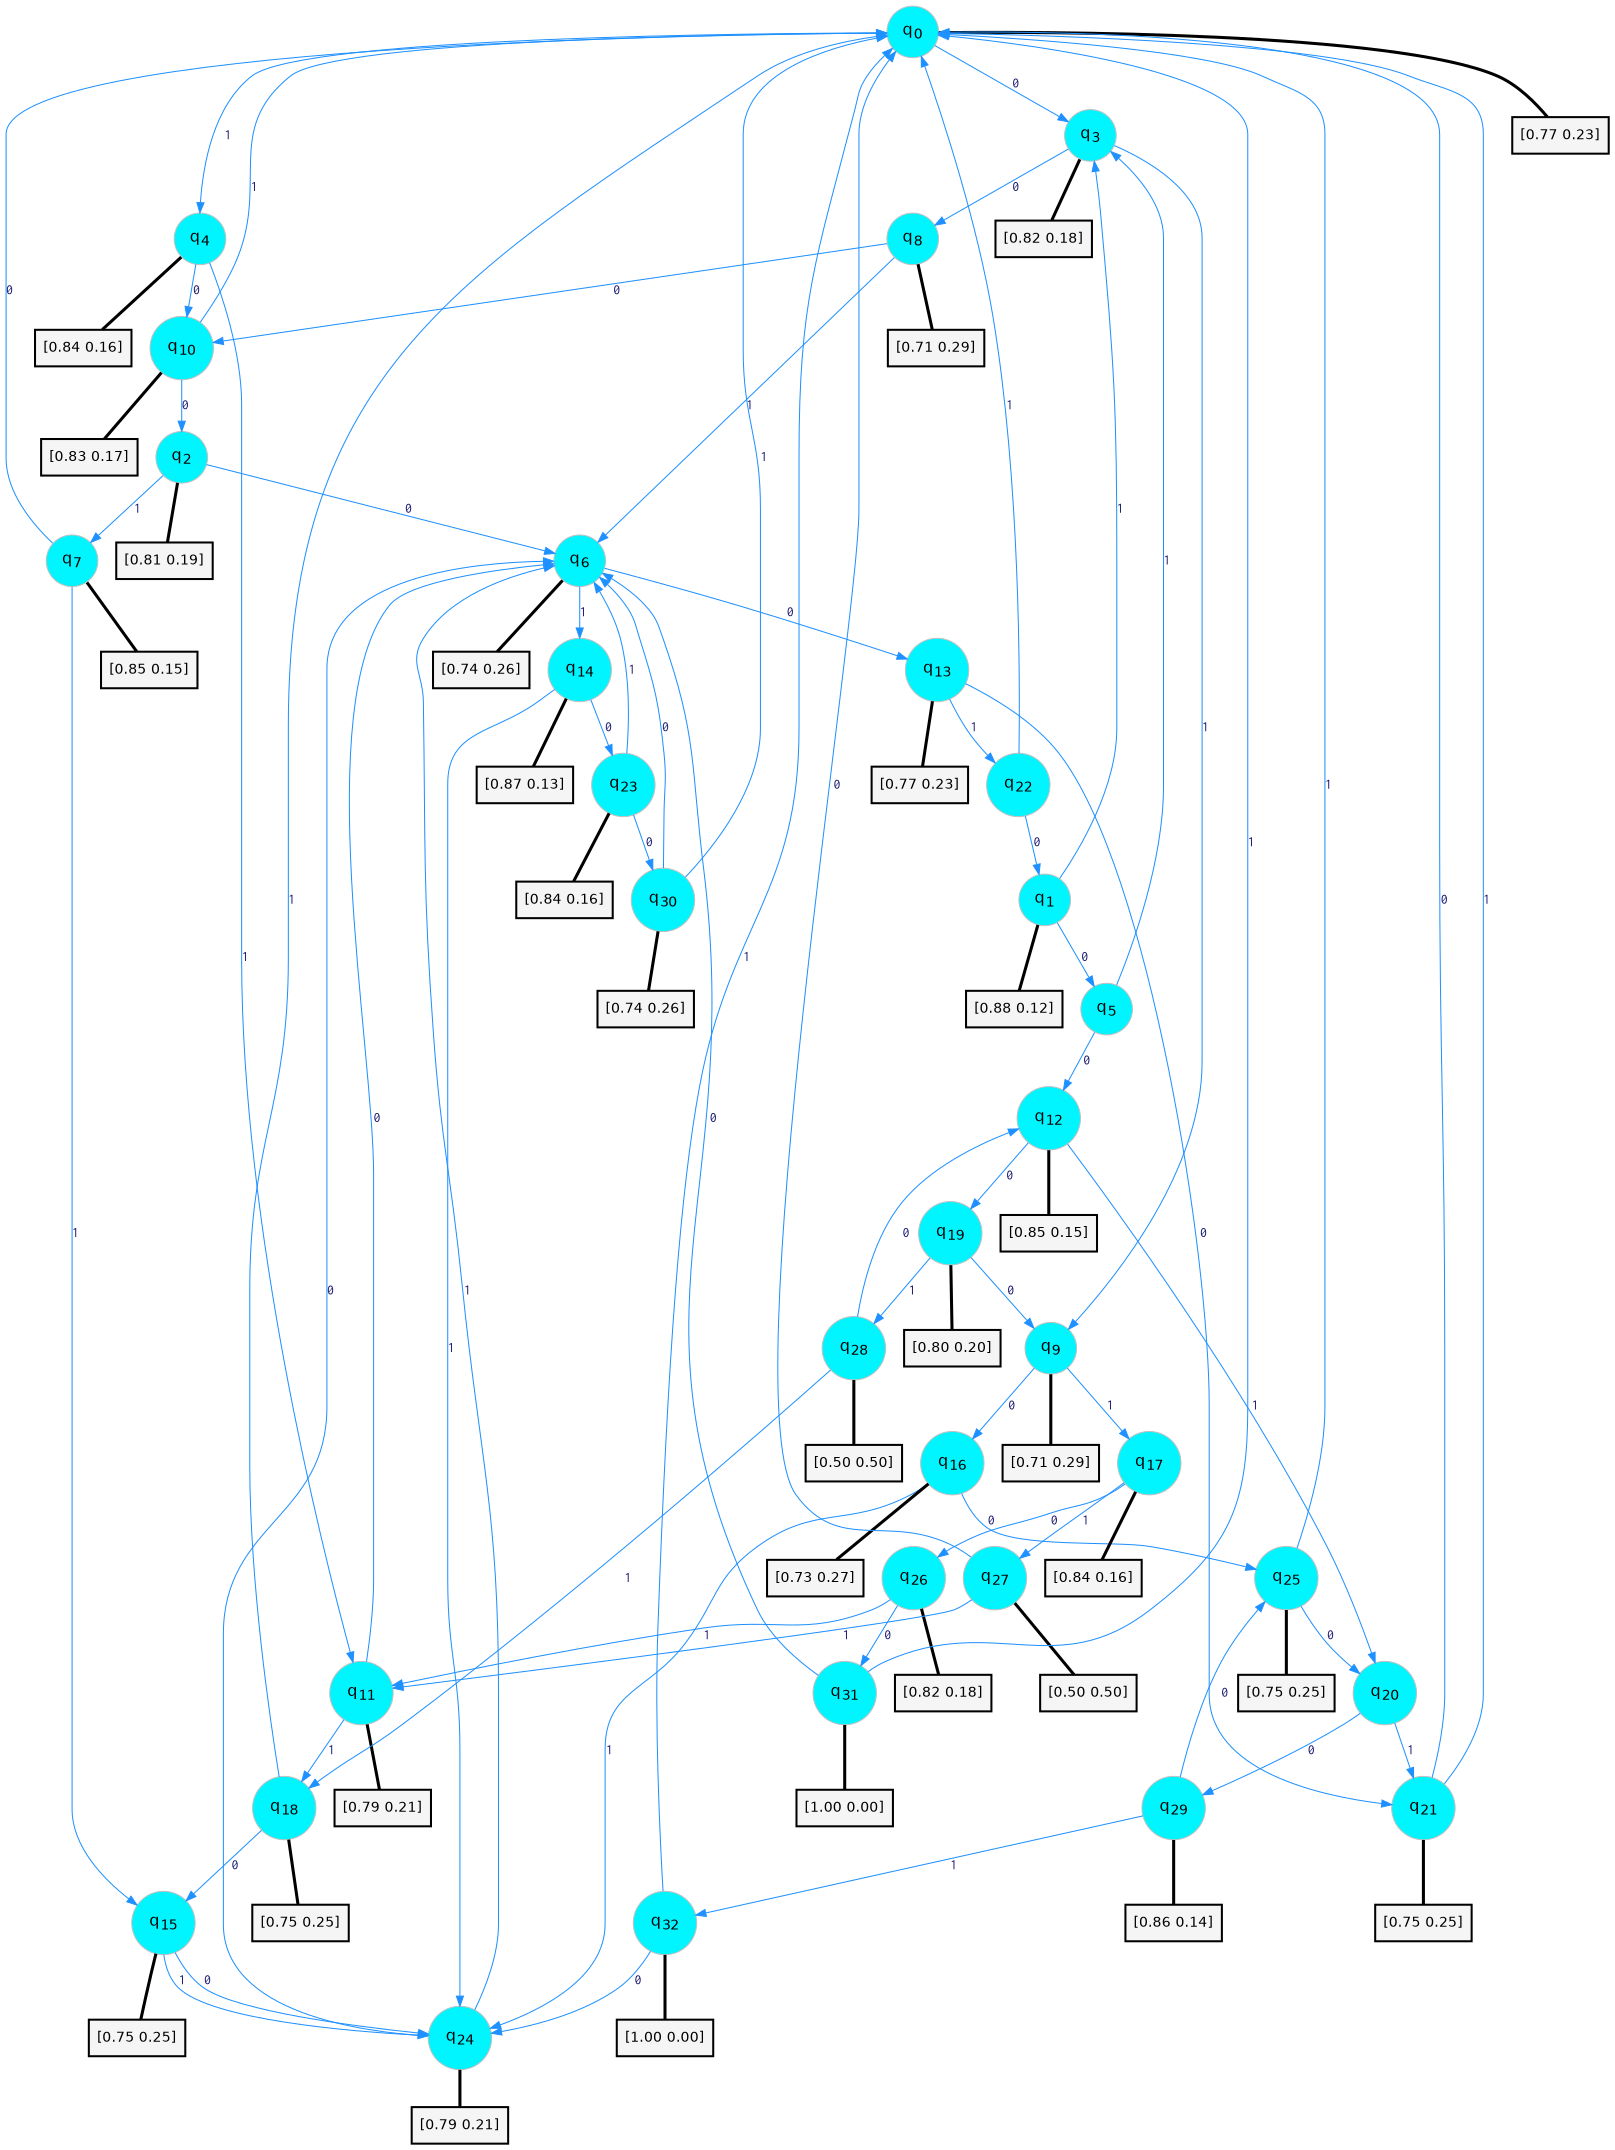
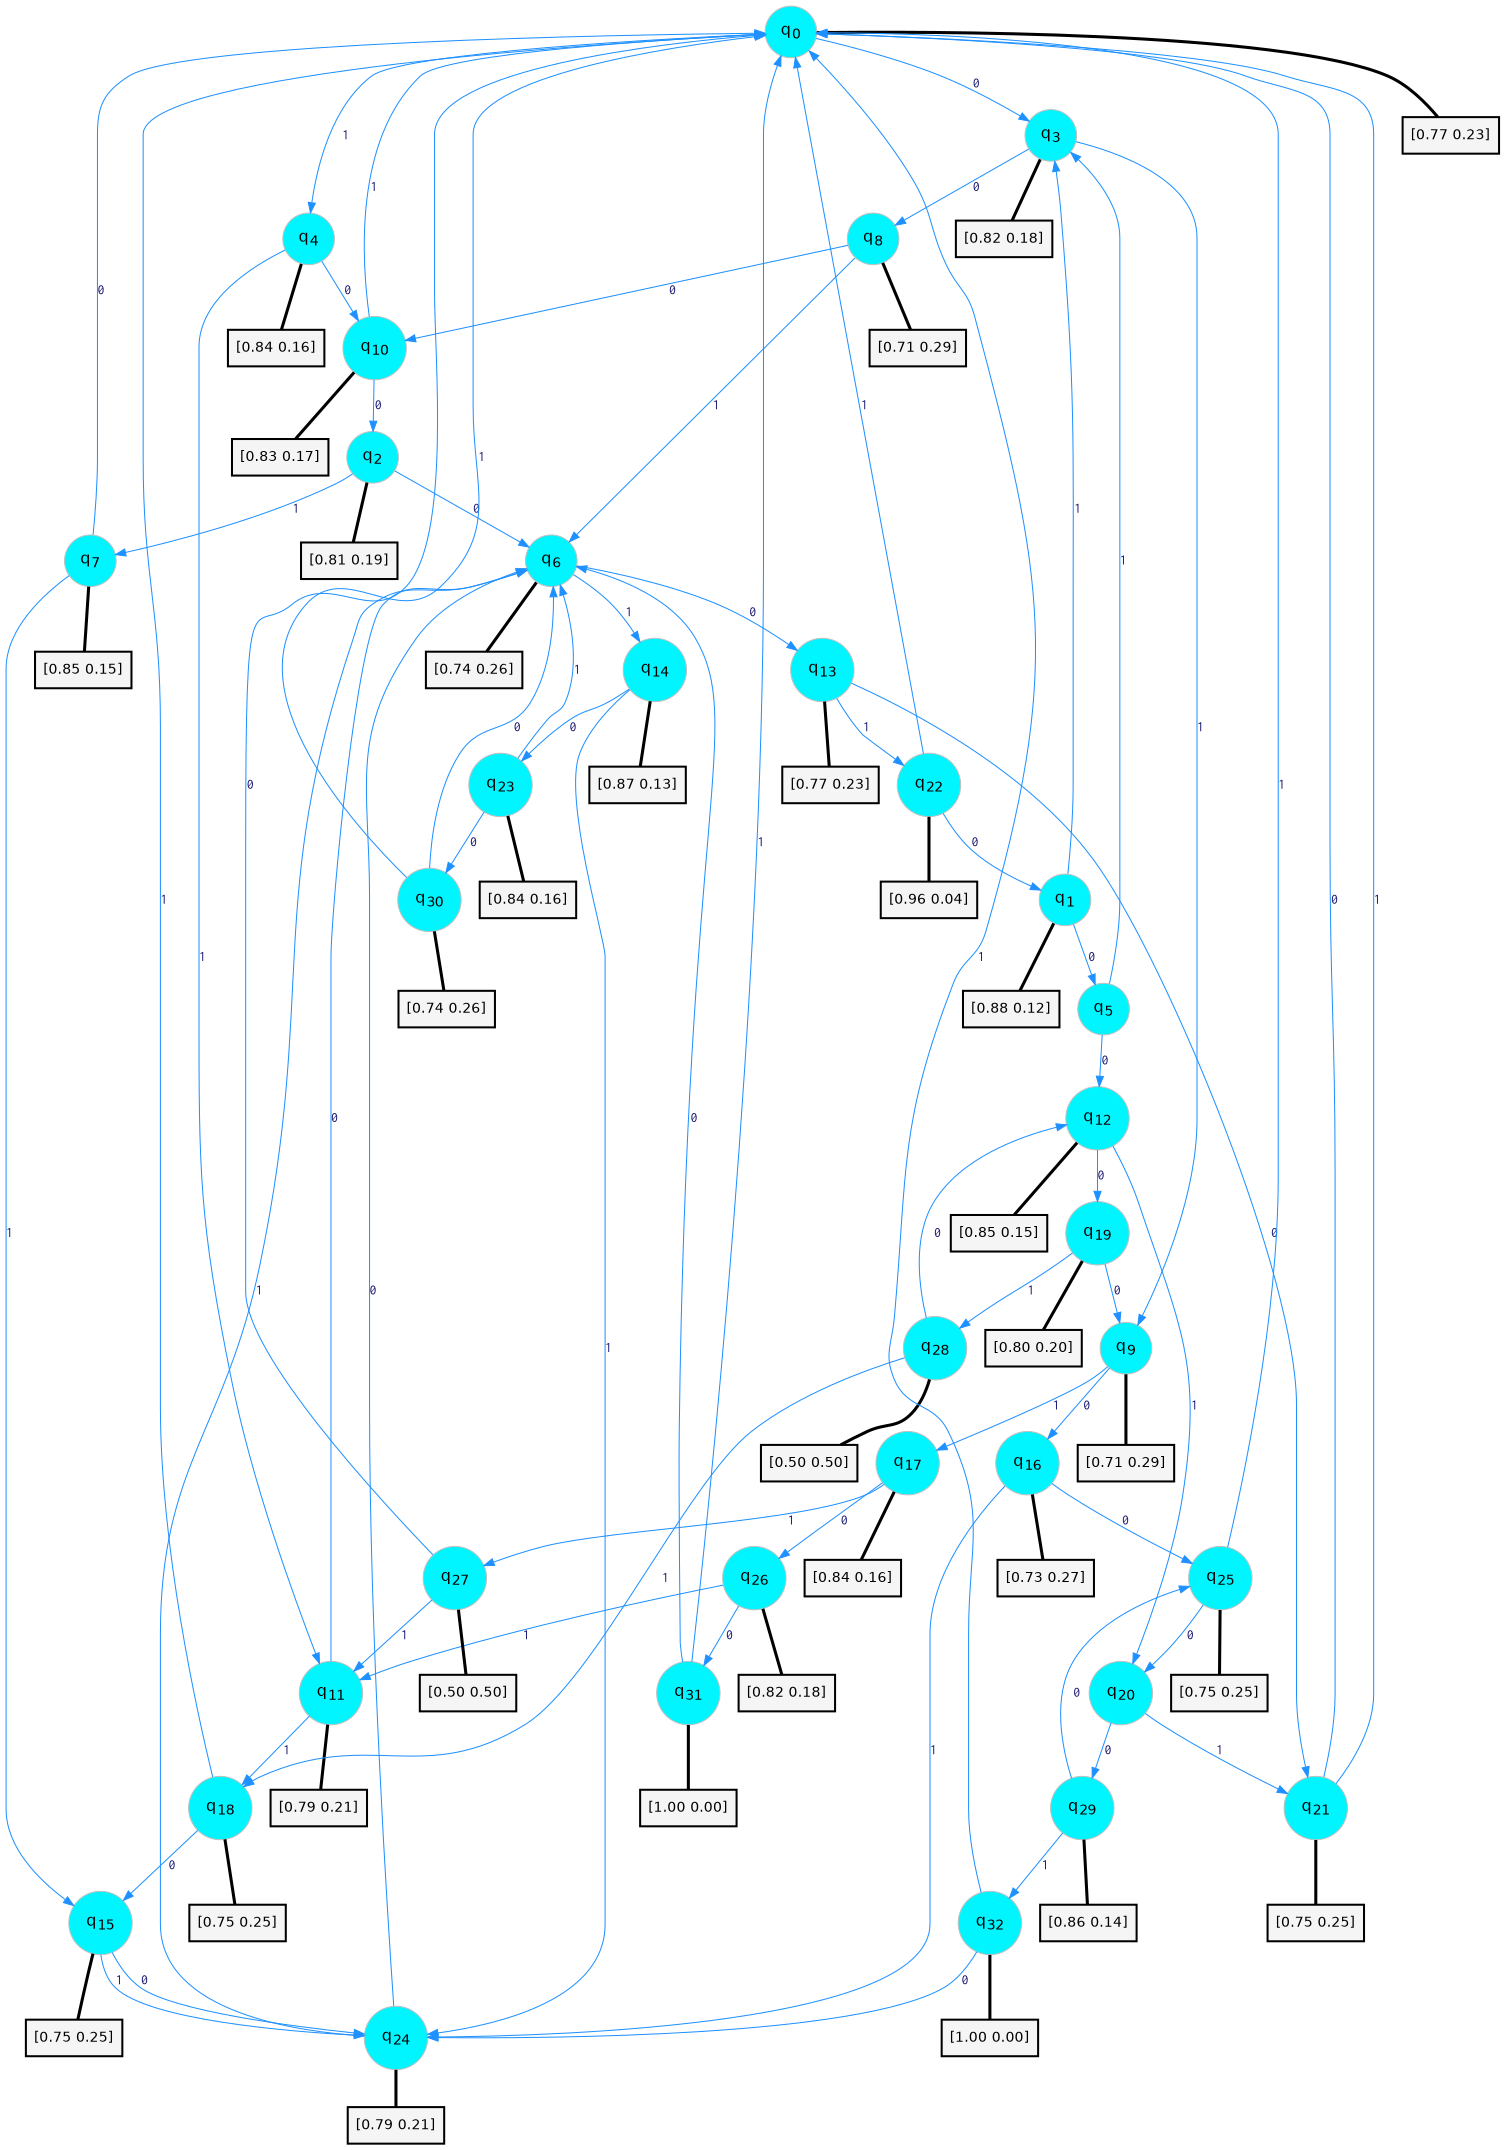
node "[0.96 0.04]": added
